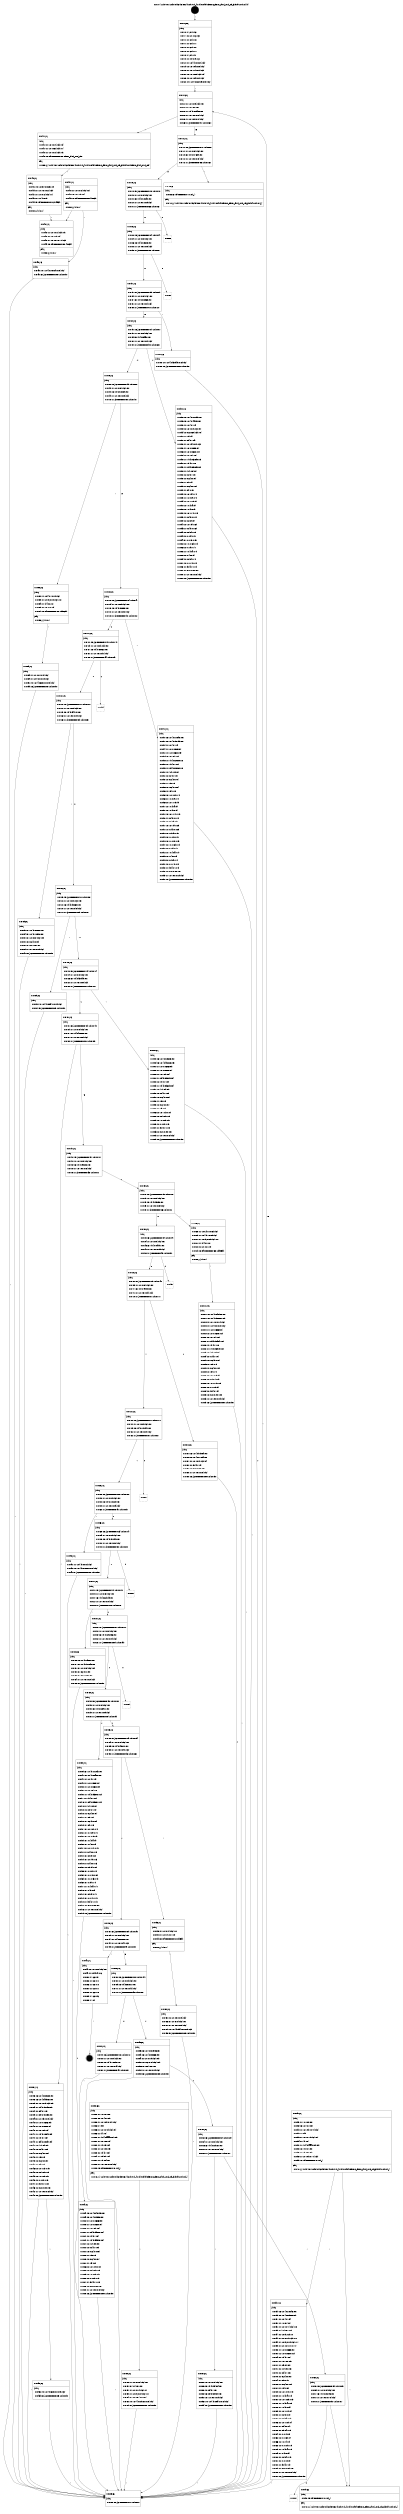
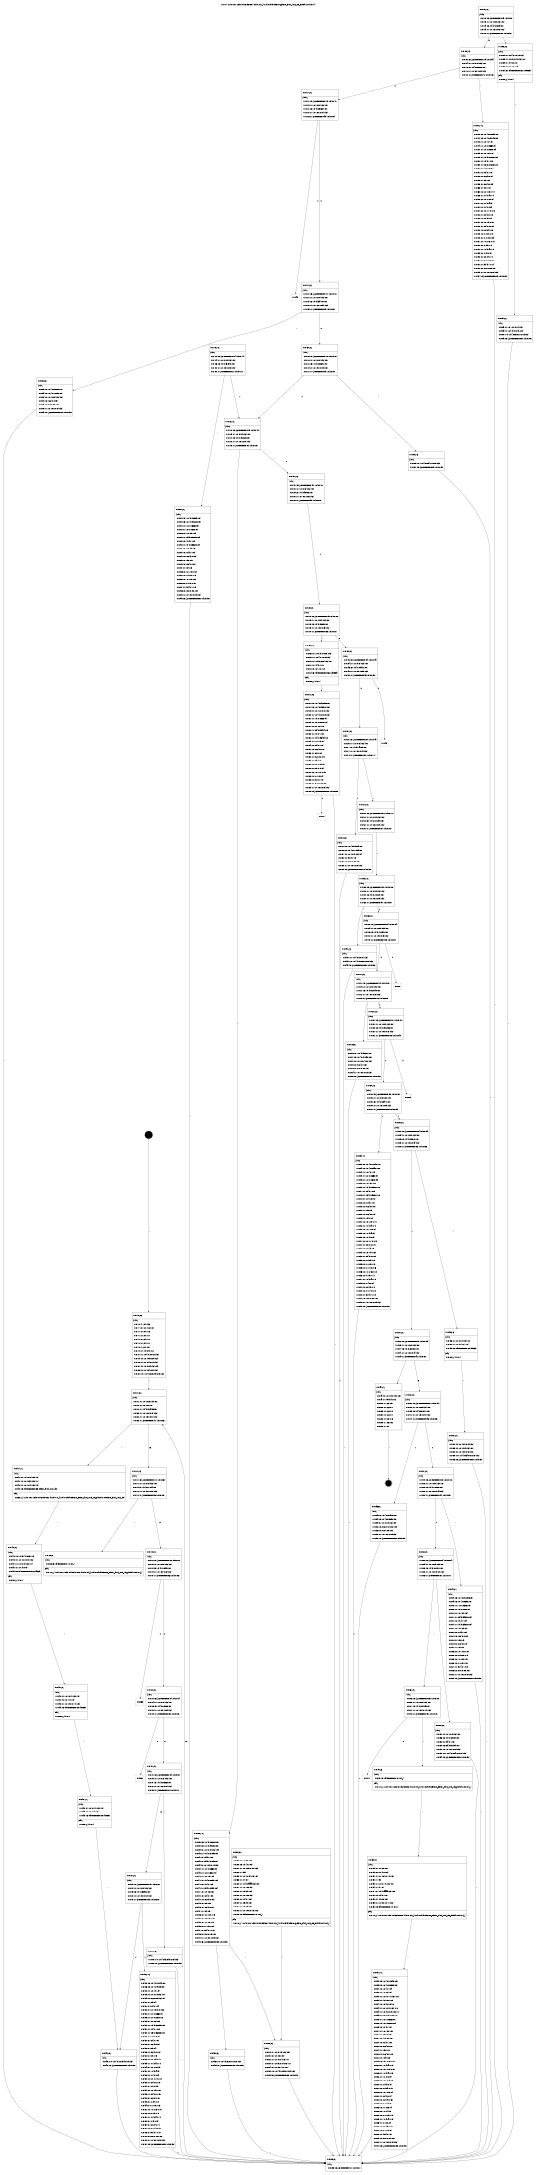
edge "0x401fa4 [12]" -> "0x401f92 [18]": reversed
edge "0x4016d2 [28]" -> "0x4016ee [28]": now "0x4016d2 [28]" -> "0x401fb0 [15]"
edge "0x40175e [28]" -> "0x40177a [28]": now "0x40175e [28]" -> "0x401796 [28]"
edge "0x401822 [28]" -> "0x402046": now "0x401a72 [108]" -> "0x402046"
edge "0x401cf5 [30]" -> "0x40193a [28]": now "0x40191e [28]" -> "0x40193a [28]"
edge "0x401dab [44]" -> "0x401da6 [5]": reversed
edge "0x401ee3 [112]" -> "0x4020c0 [5]": now "0x401ee3 [112]" -> "0x401c7e [36]"
